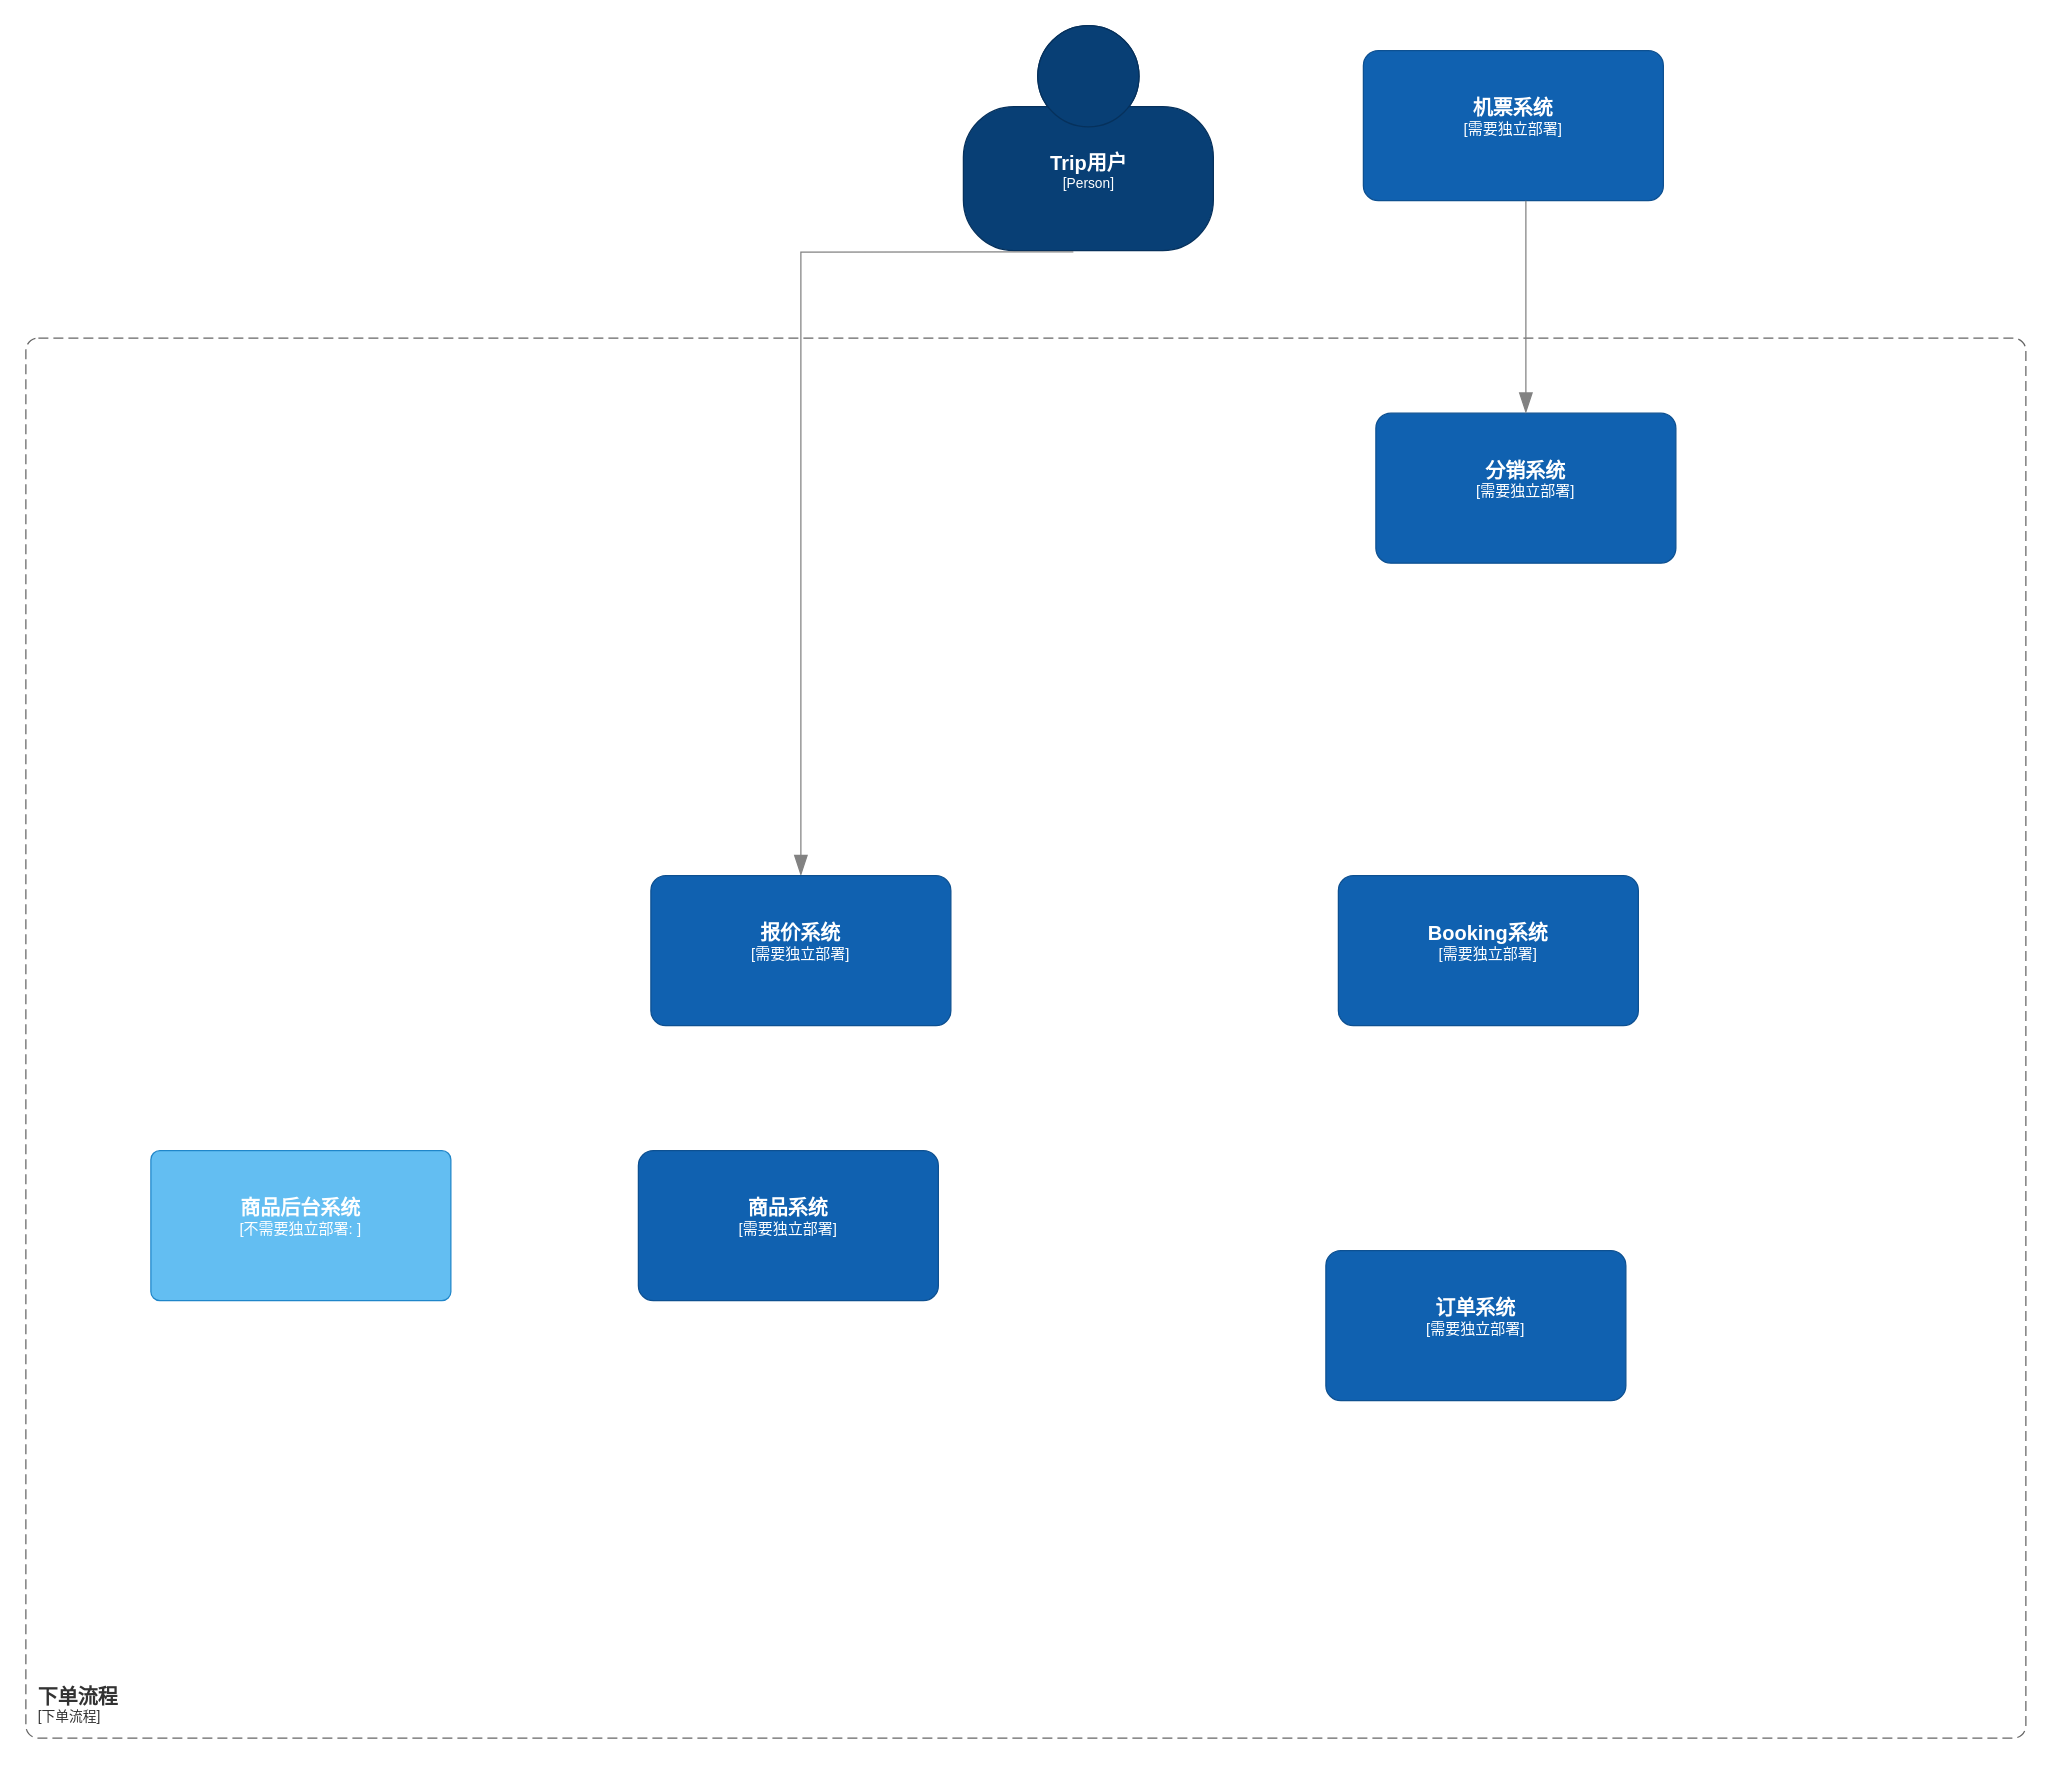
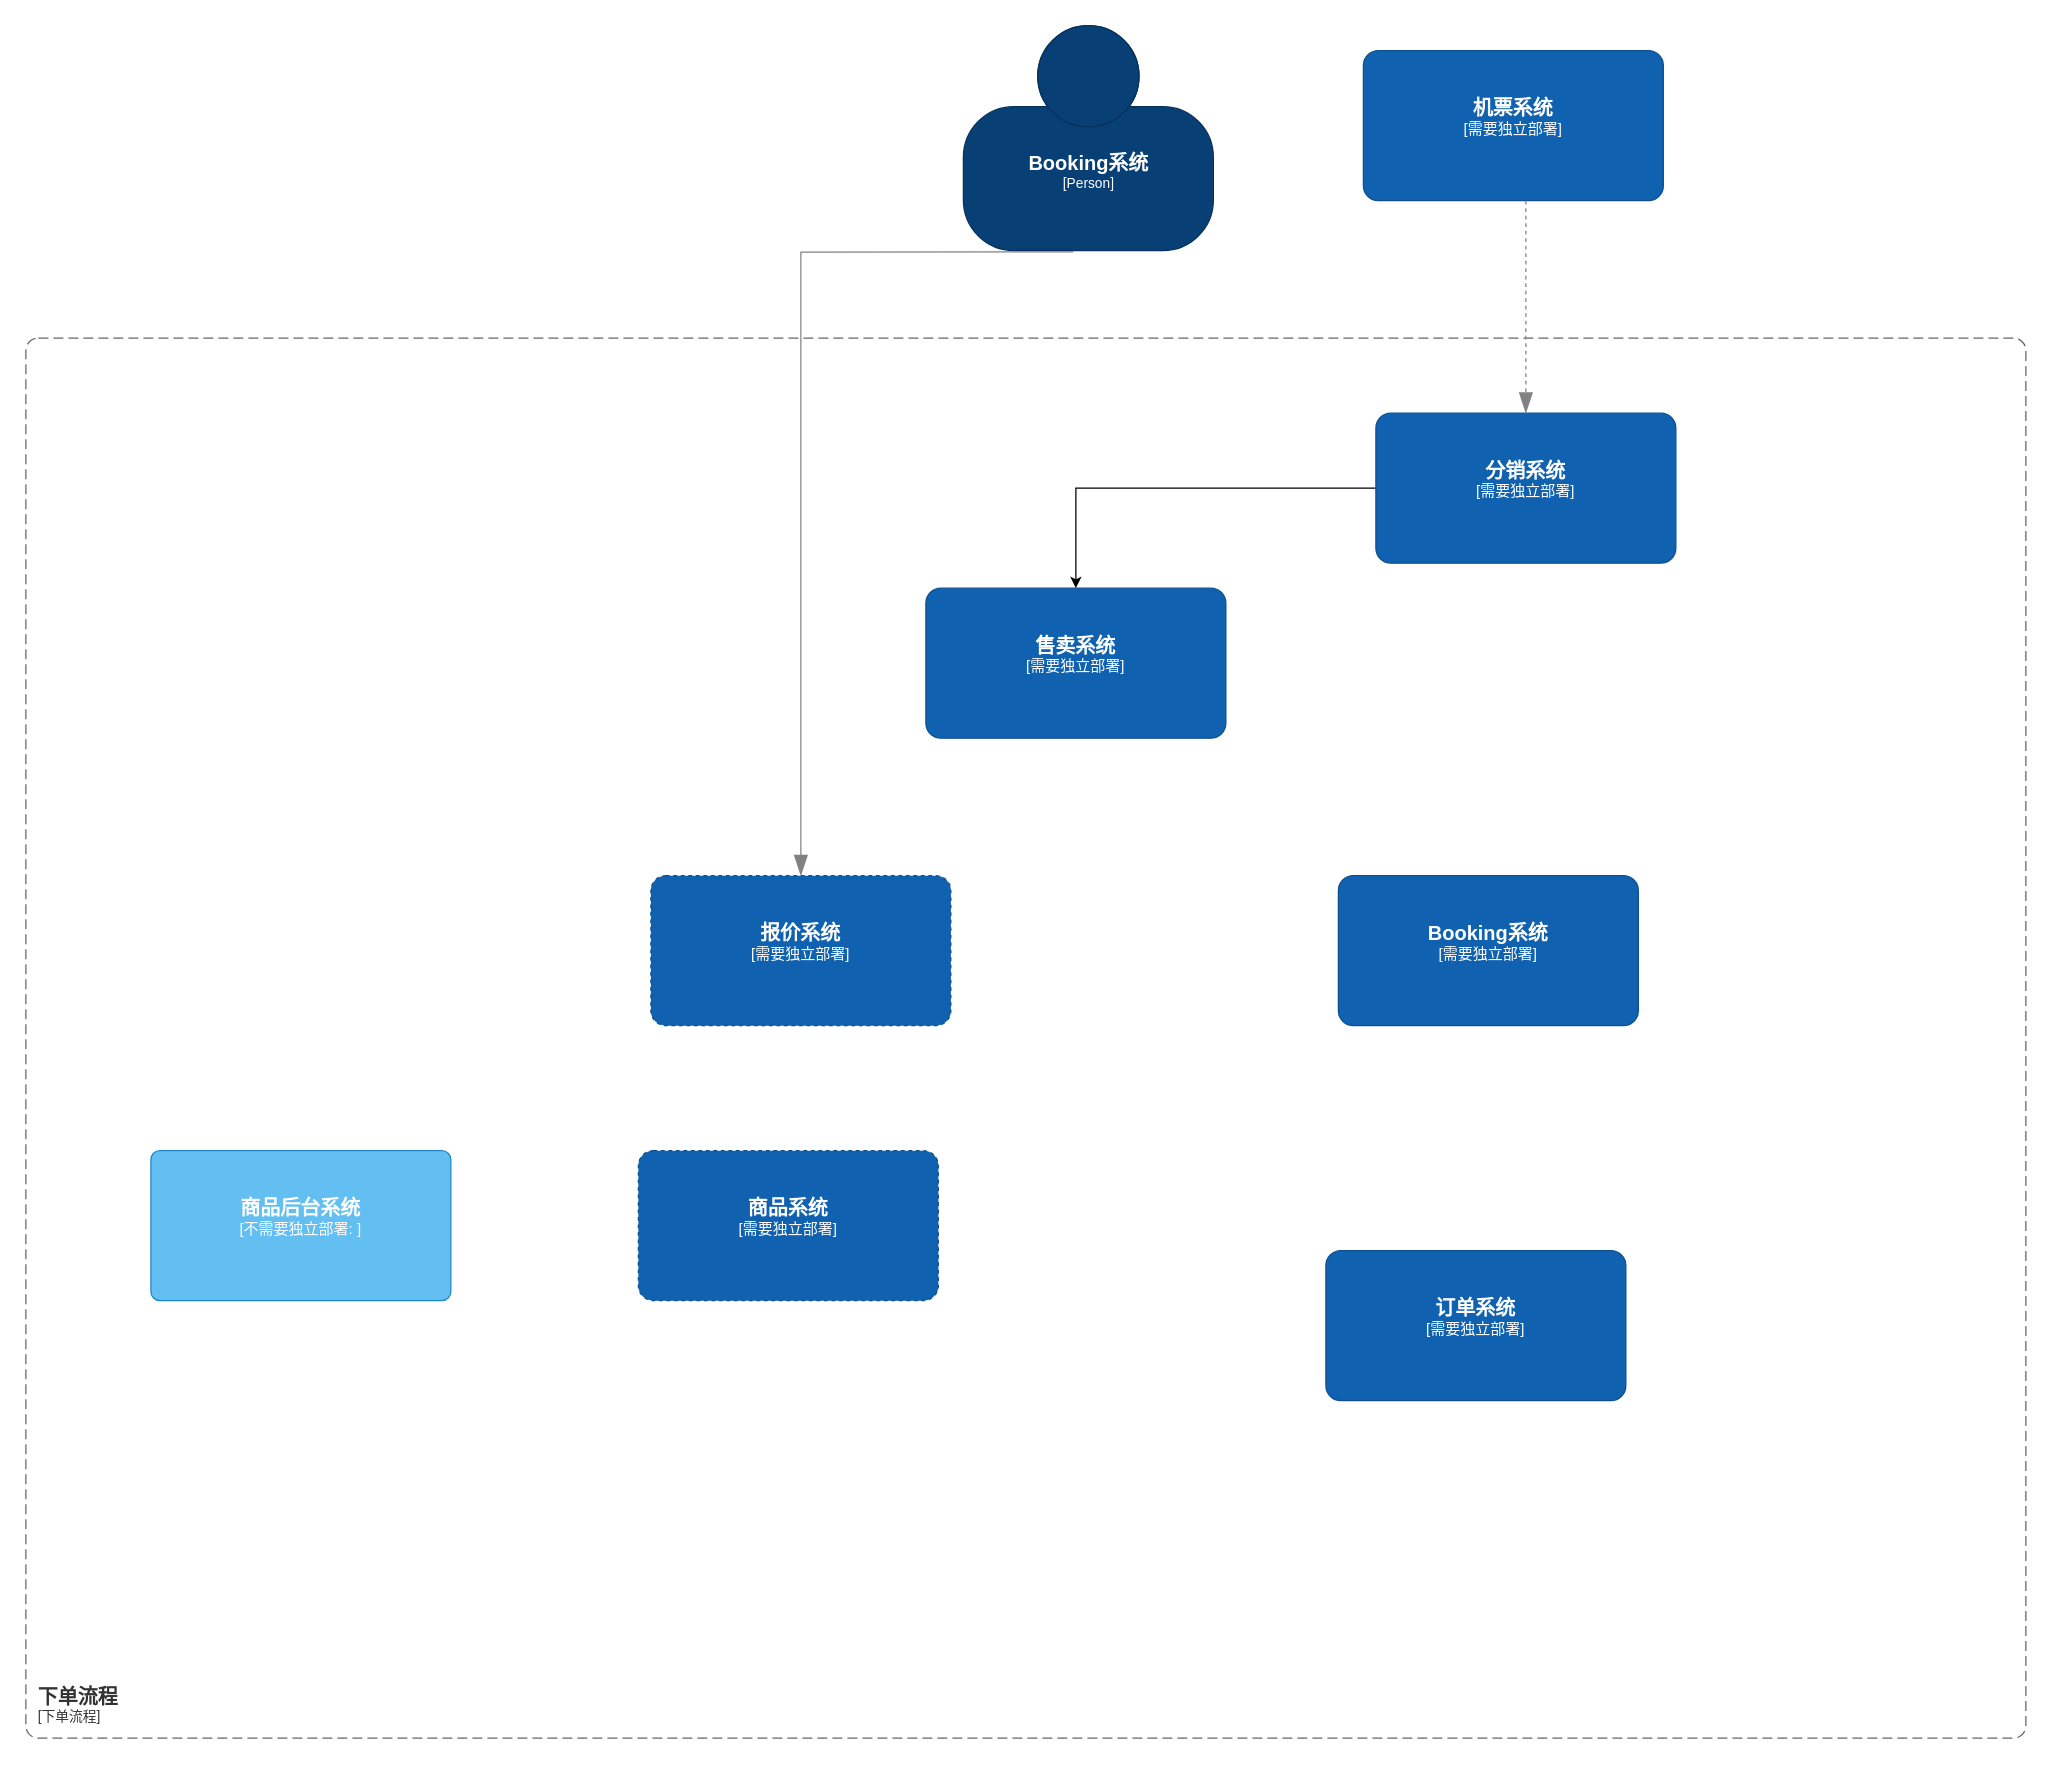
node "Trip用户 [Person]": label "Trip用户 [Person]" -> "Booking系统 [Person]"
edge "机票系统 [需要独立部署]" -> "分销系统 [需要独立部署]": style solid -> dashed
edge "分销系统 [需要独立部署]" -> "售卖系统 [需要独立部署]": added
node "售卖系统 [需要独立部署]": added
node "报价系统 [需要独立部署]": style solid -> dashed
node "商品系统 [需要独立部署]": style solid -> dashed
